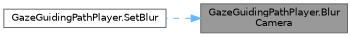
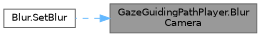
node "GazeGuidingPathPlayer.SetBlur": label "GazeGuidingPathPlayer.SetBlur" -> "Blur.SetBlur"
